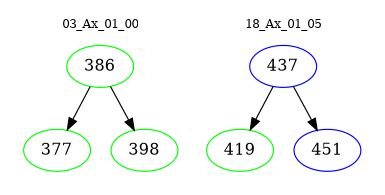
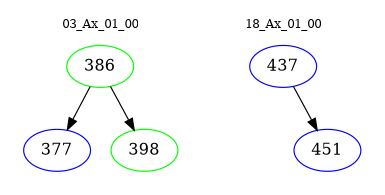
cluster "18_Ax_01_05": label "18_Ax_01_05" -> "18_Ax_01_00"
node "377": color green -> blue
node "419": removed
